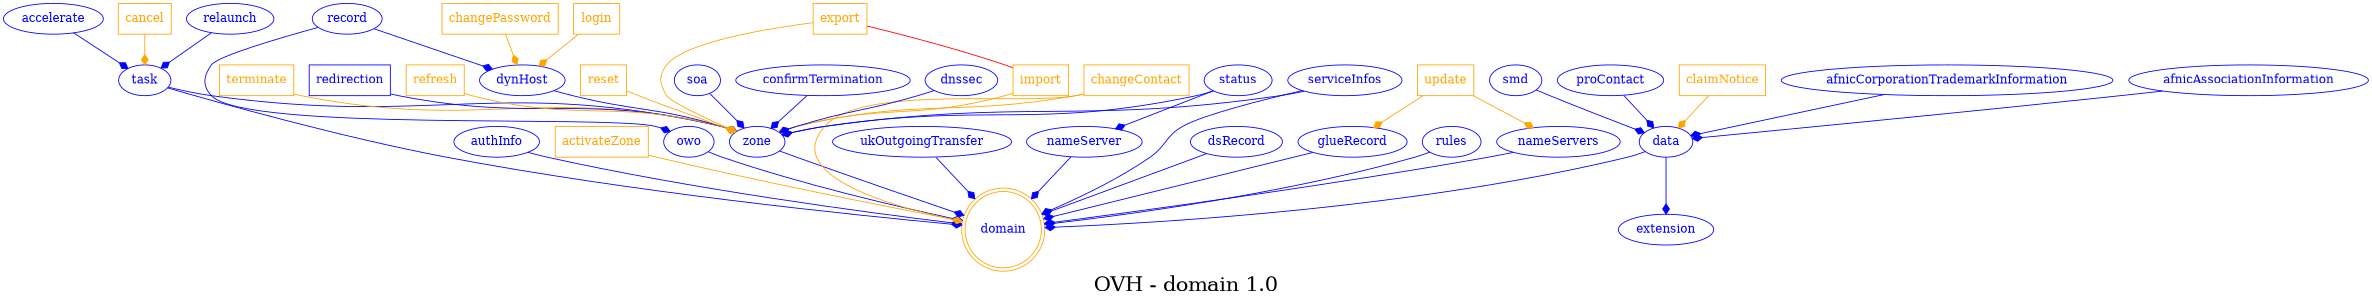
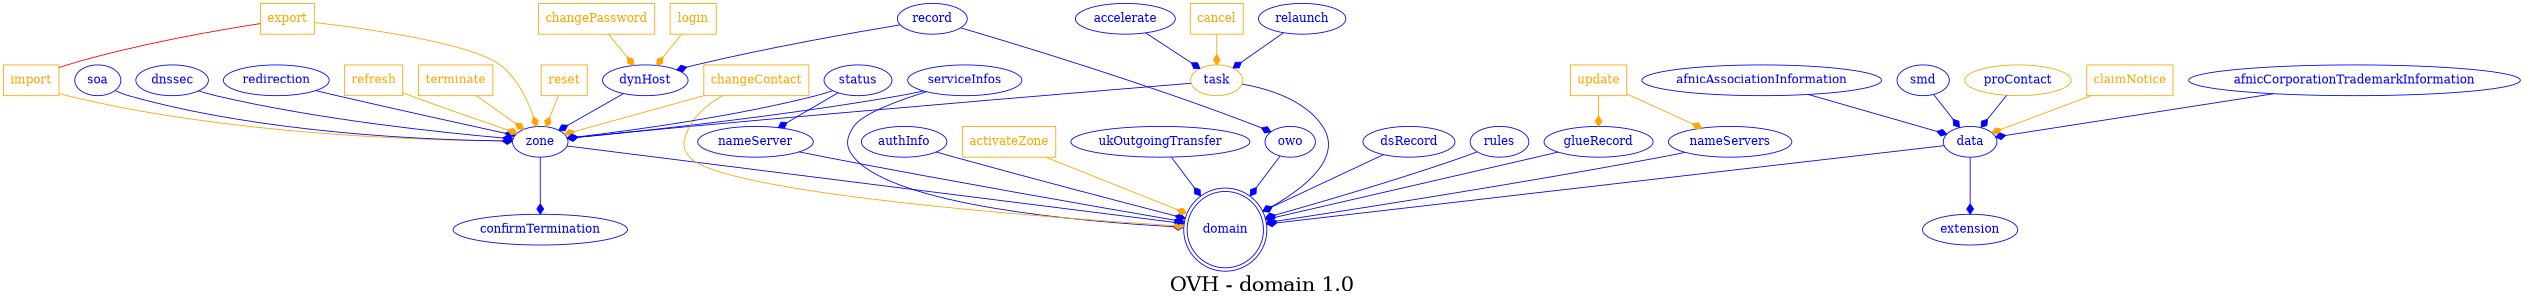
node "task": color blue -> orange
node "redirection": shape box -> ellipse
node "proContact": color blue -> orange
edge "confirmTermination" -> "zone": reversed
node "domain": color orange -> blue
